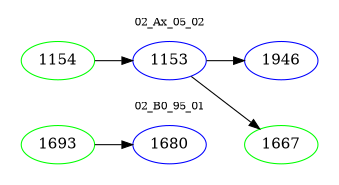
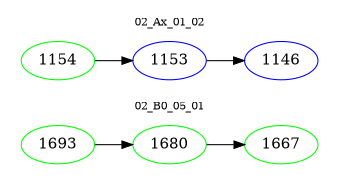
cluster "02_Ax_05_02": label "02_Ax_05_02" -> "02_Ax_01_02"
node "1946": label "1946" -> "1146"
edge "1153" -> "1667": now "1680" -> "1667"
cluster "02_B0_95_01": label "02_B0_95_01" -> "02_B0_05_01"
node "1680": color blue -> green
